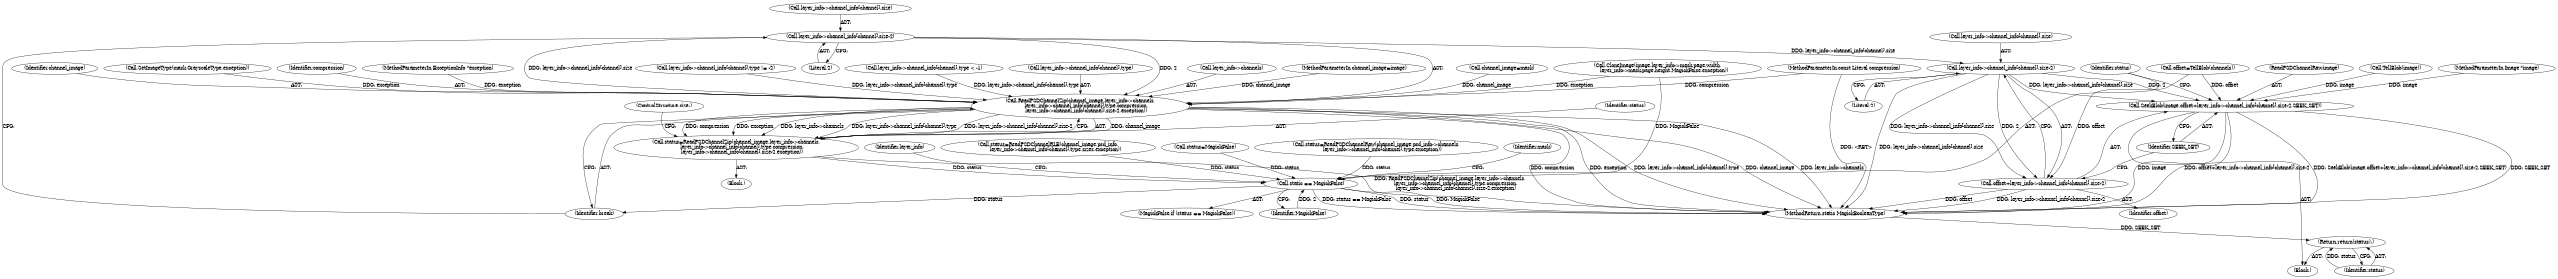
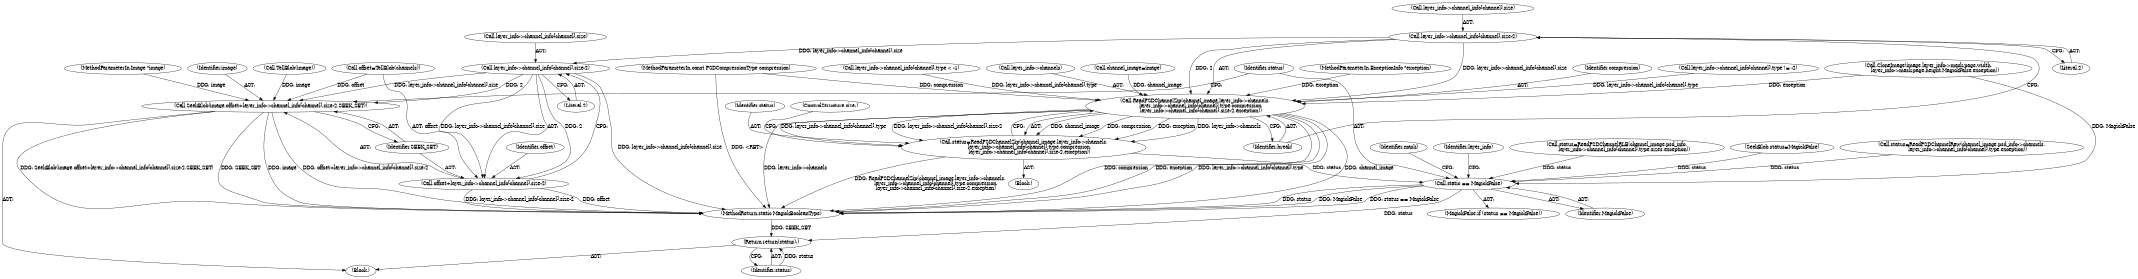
node "(Identifier,channel_image)": removed
node "(Call,SetImageType(mask,GrayscaleType,exception))": removed
node "(Call,layer_info->channel_info[channel].type)": removed
node "(MethodParameterIn,channel_image=image)": label "(MethodParameterIn,channel_image=image)" -> "(Call,channel_image=image)"
node "(Call,channel_image=mask)": removed
node "(MethodParameterIn,const Literal compression)": label "(MethodParameterIn,const Literal compression)" -> "(MethodParameterIn,const PSDCompressionType compression)"
node "(ReadPSDChannelRaw,image)": label "(ReadPSDChannelRaw,image)" -> "(Identifier,image)"
edge "(Call,offset=TellBlob(channels))" -> "(Call,offset+layer_info->channel_info[channel].size-2)": label "DDG: offset" -> "AST: offset"
node "(Call,status=MagickFalse)": label "(Call,status=MagickFalse)" -> "(SeekBlob,status=MagickFalse)"
edge "(Identifier,SEEK_SET)" -> "(Call,offset+layer_info->channel_info[channel].size-2)": label "CFG: " -> "AST: "
edge "(Call,offset+layer_info->channel_info[channel].size-2)" -> "(Identifier,offset)": reversed
edge "(Call,static == MagickFalse)" -> "(Identifier,break)": now "(Call,static == MagickFalse)" -> "(Return,return(status);)"
edge "(Call,static == MagickFalse)" -> "(Identifier,MagickFalse)": label "CFG: " -> "AST: "
edge "(Identifier,MagickFalse)" -> "(Call,static == MagickFalse)": label "DDG: 2" -> "AST: "
